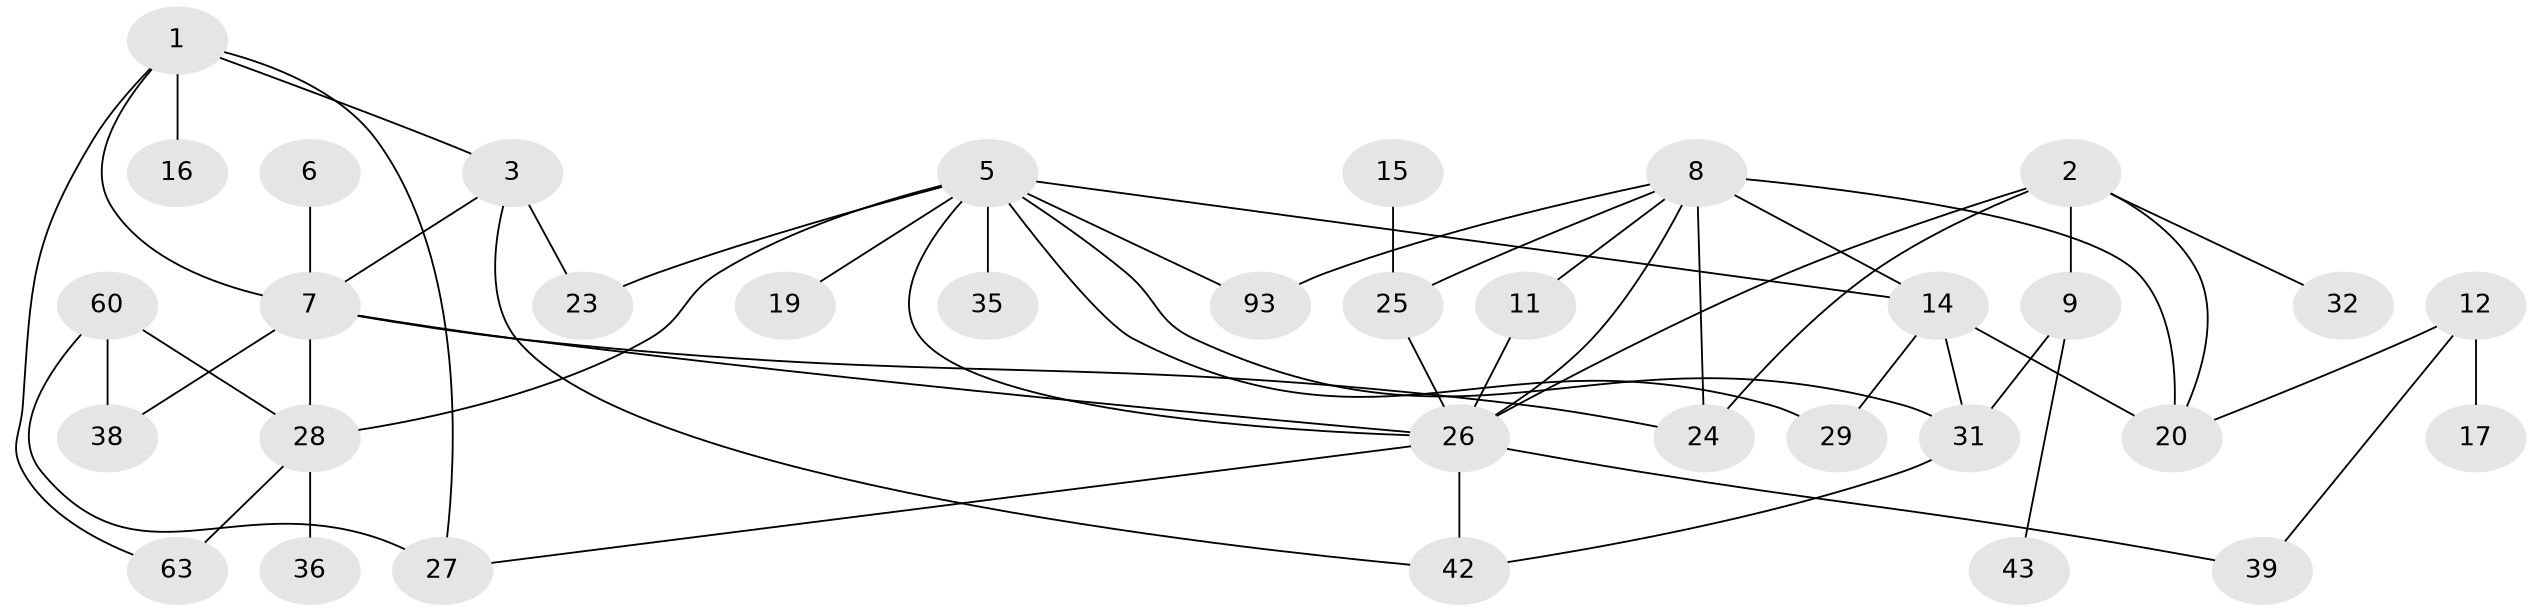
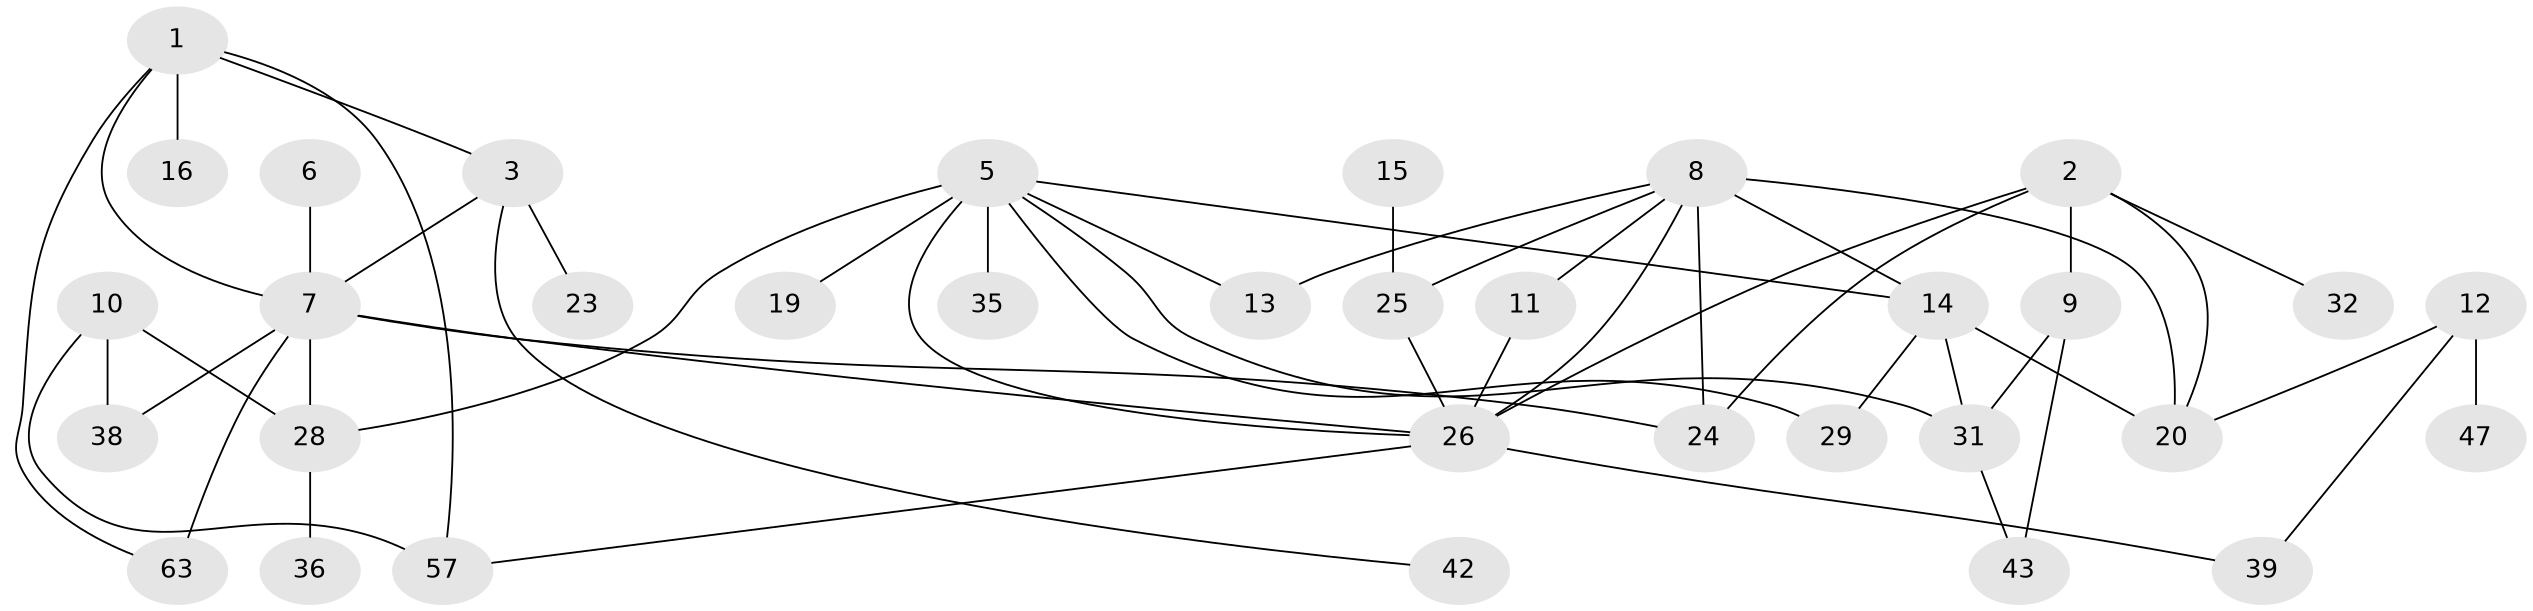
edge "5" -- "23": removed
node "60": label "60" -> "10"
node "93": label "93" -> "13"
node "17": label "17" -> "47"
edge "28" -- "63": now "7" -- "63"
edge "26" -- "42": removed
edge "31" -- "42": now "31" -- "43"
node "27": label "27" -> "57"
